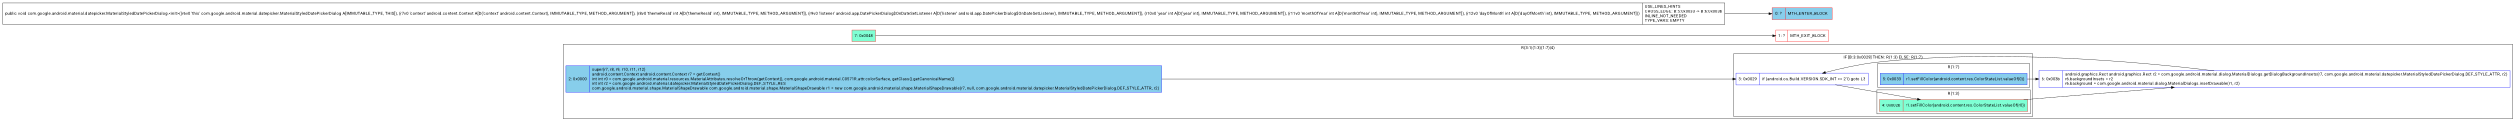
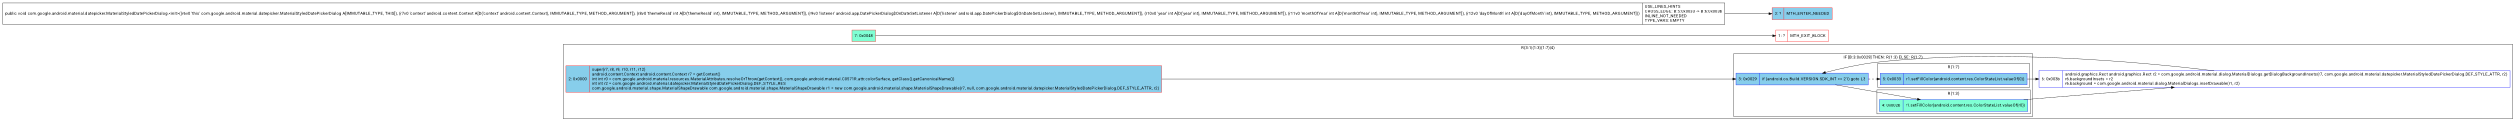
node "0: ?": text "MTH_ENTER_BLOCK" -> "MTH_ENTER_NEEDED"
node "2: 0x0000": color blue -> red
node "3: 0x0029": fillcolor white -> skyblue
edge "3: 0x0029" -> "5: 0x0033": added
node "4: 0x002b": color red -> blue
